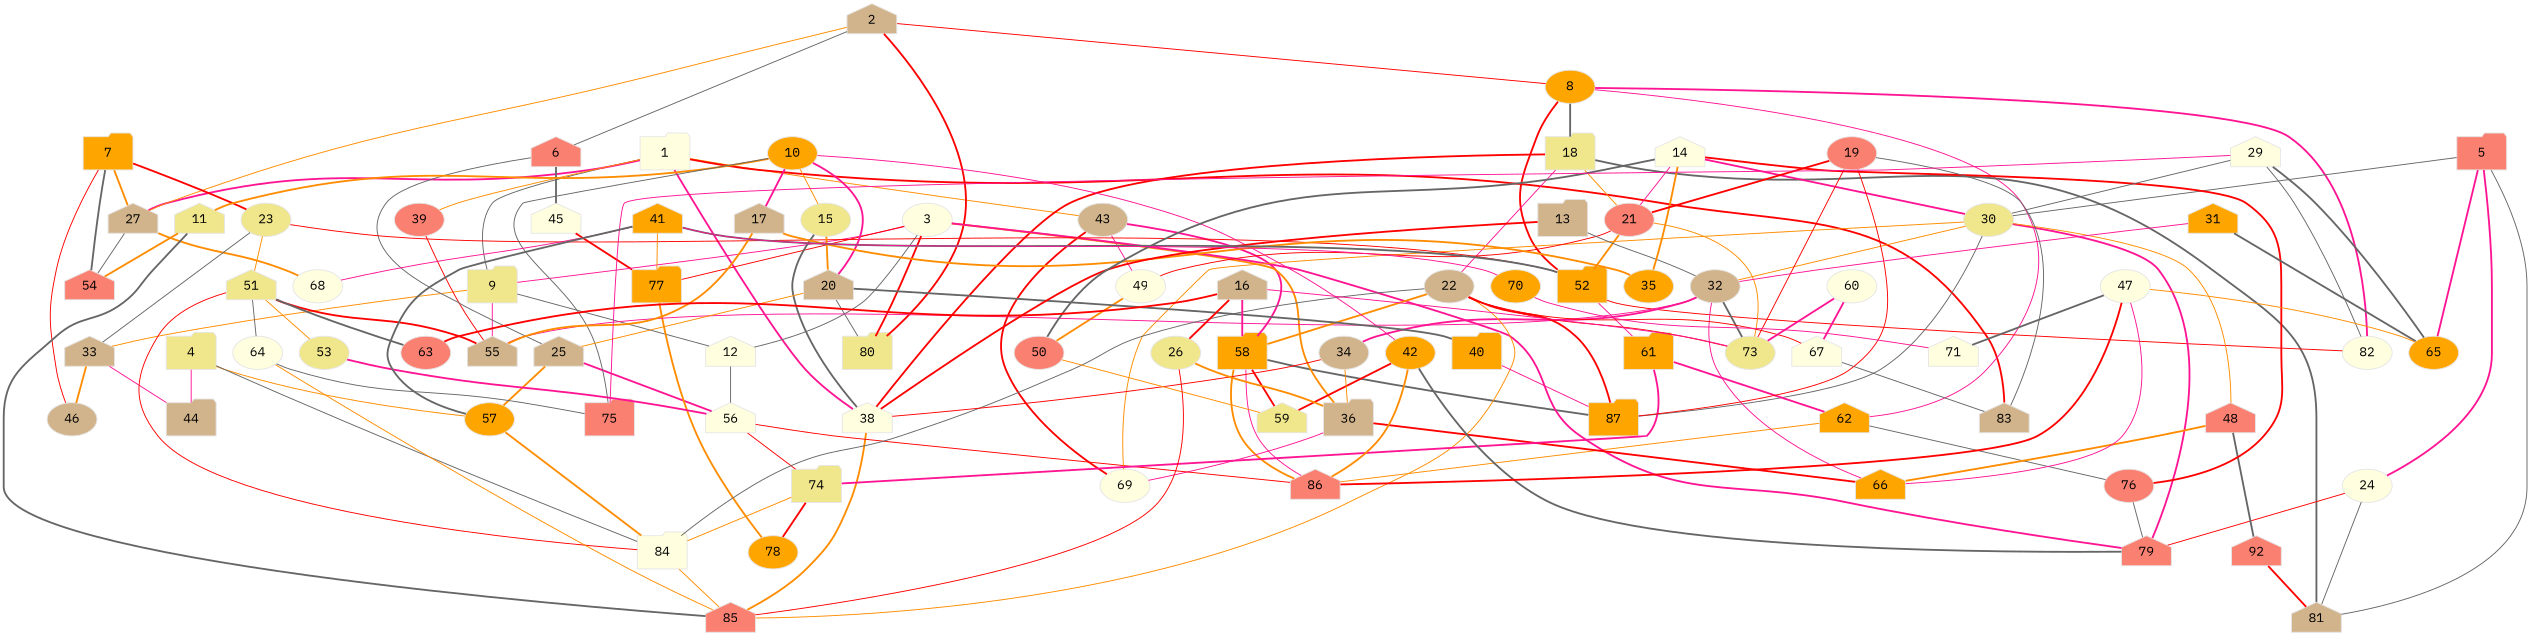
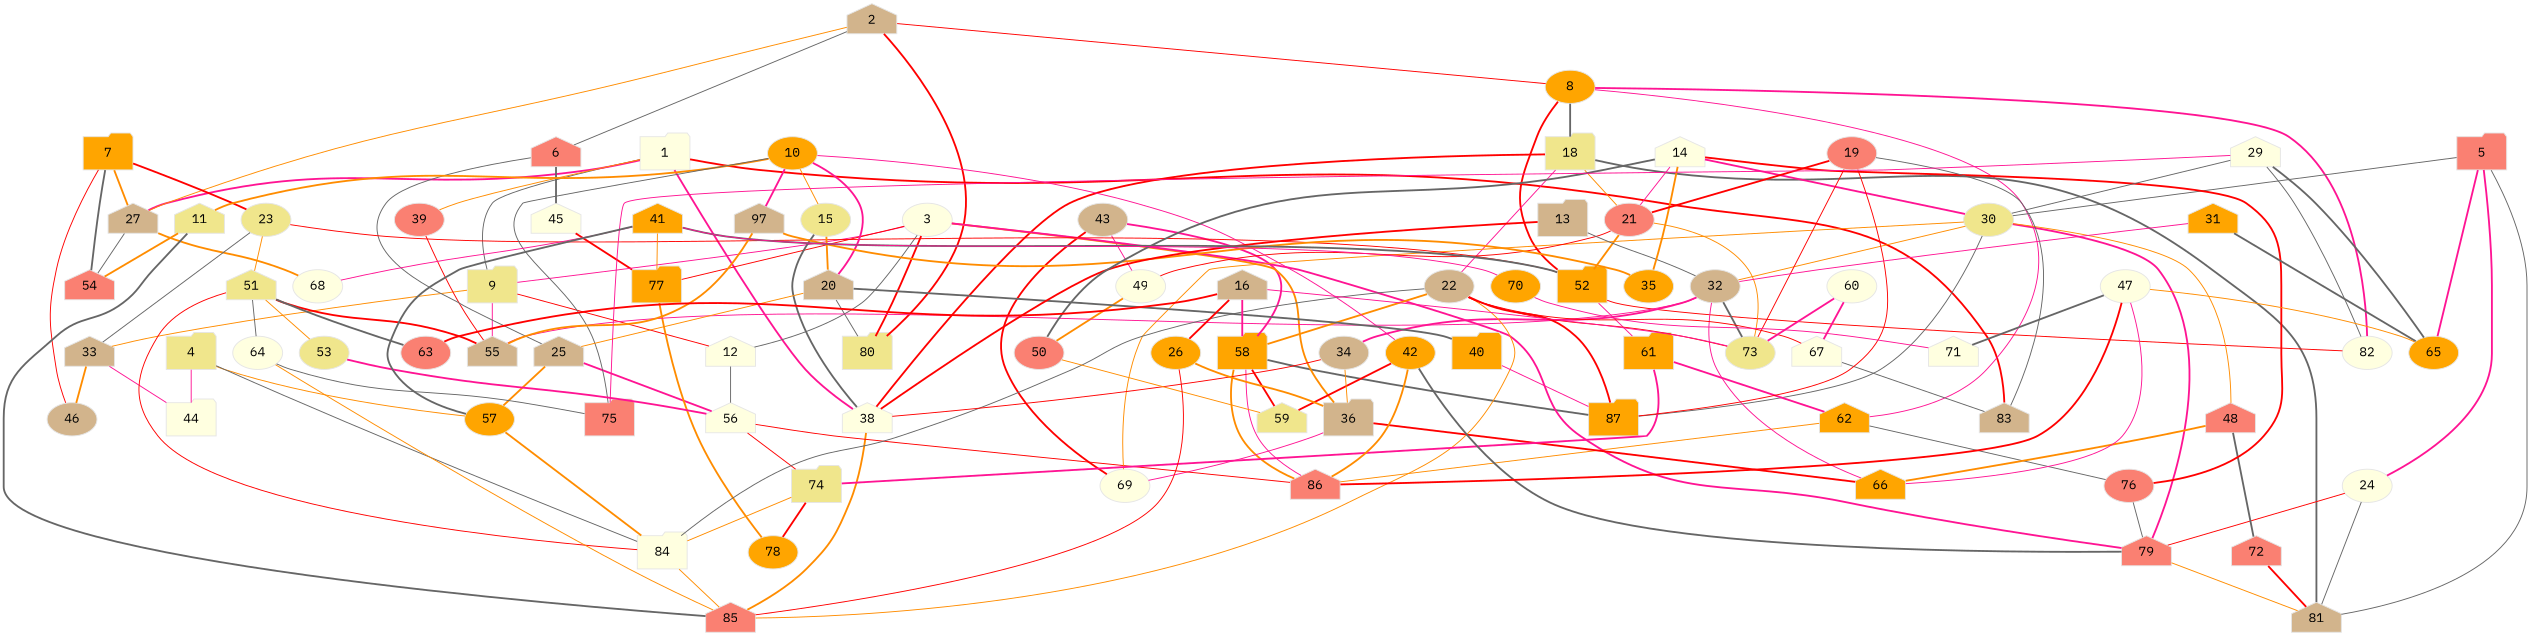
edge "1" -- "43": removed
node "17": label "17" -> "97"
edge "9" -- "12": color gray40 -> red
node "26": fillcolor khaki -> orange
node "44": fillcolor tan -> lightyellow
node "92": label "92" -> "72"
edge "79" -- "81": added
